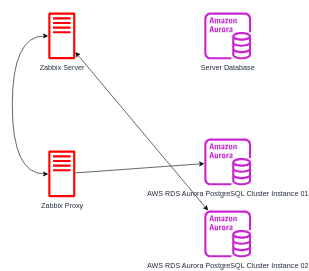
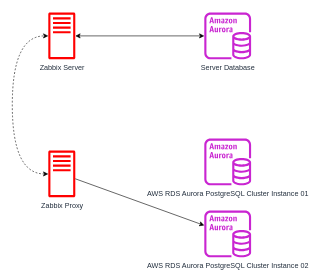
edge "Zabbix Server" -- "Zabbix Proxy": style solid -> dashed
edge "Zabbix Server" -- "AWS RDS Aurora PostgreSQL Cluster Instance 02": now "Zabbix Server" -- "Server Database"
edge "Zabbix Proxy" -> "AWS RDS Aurora PostgreSQL Cluster Instance 01": now "Zabbix Proxy" -> "AWS RDS Aurora PostgreSQL Cluster Instance 02"
